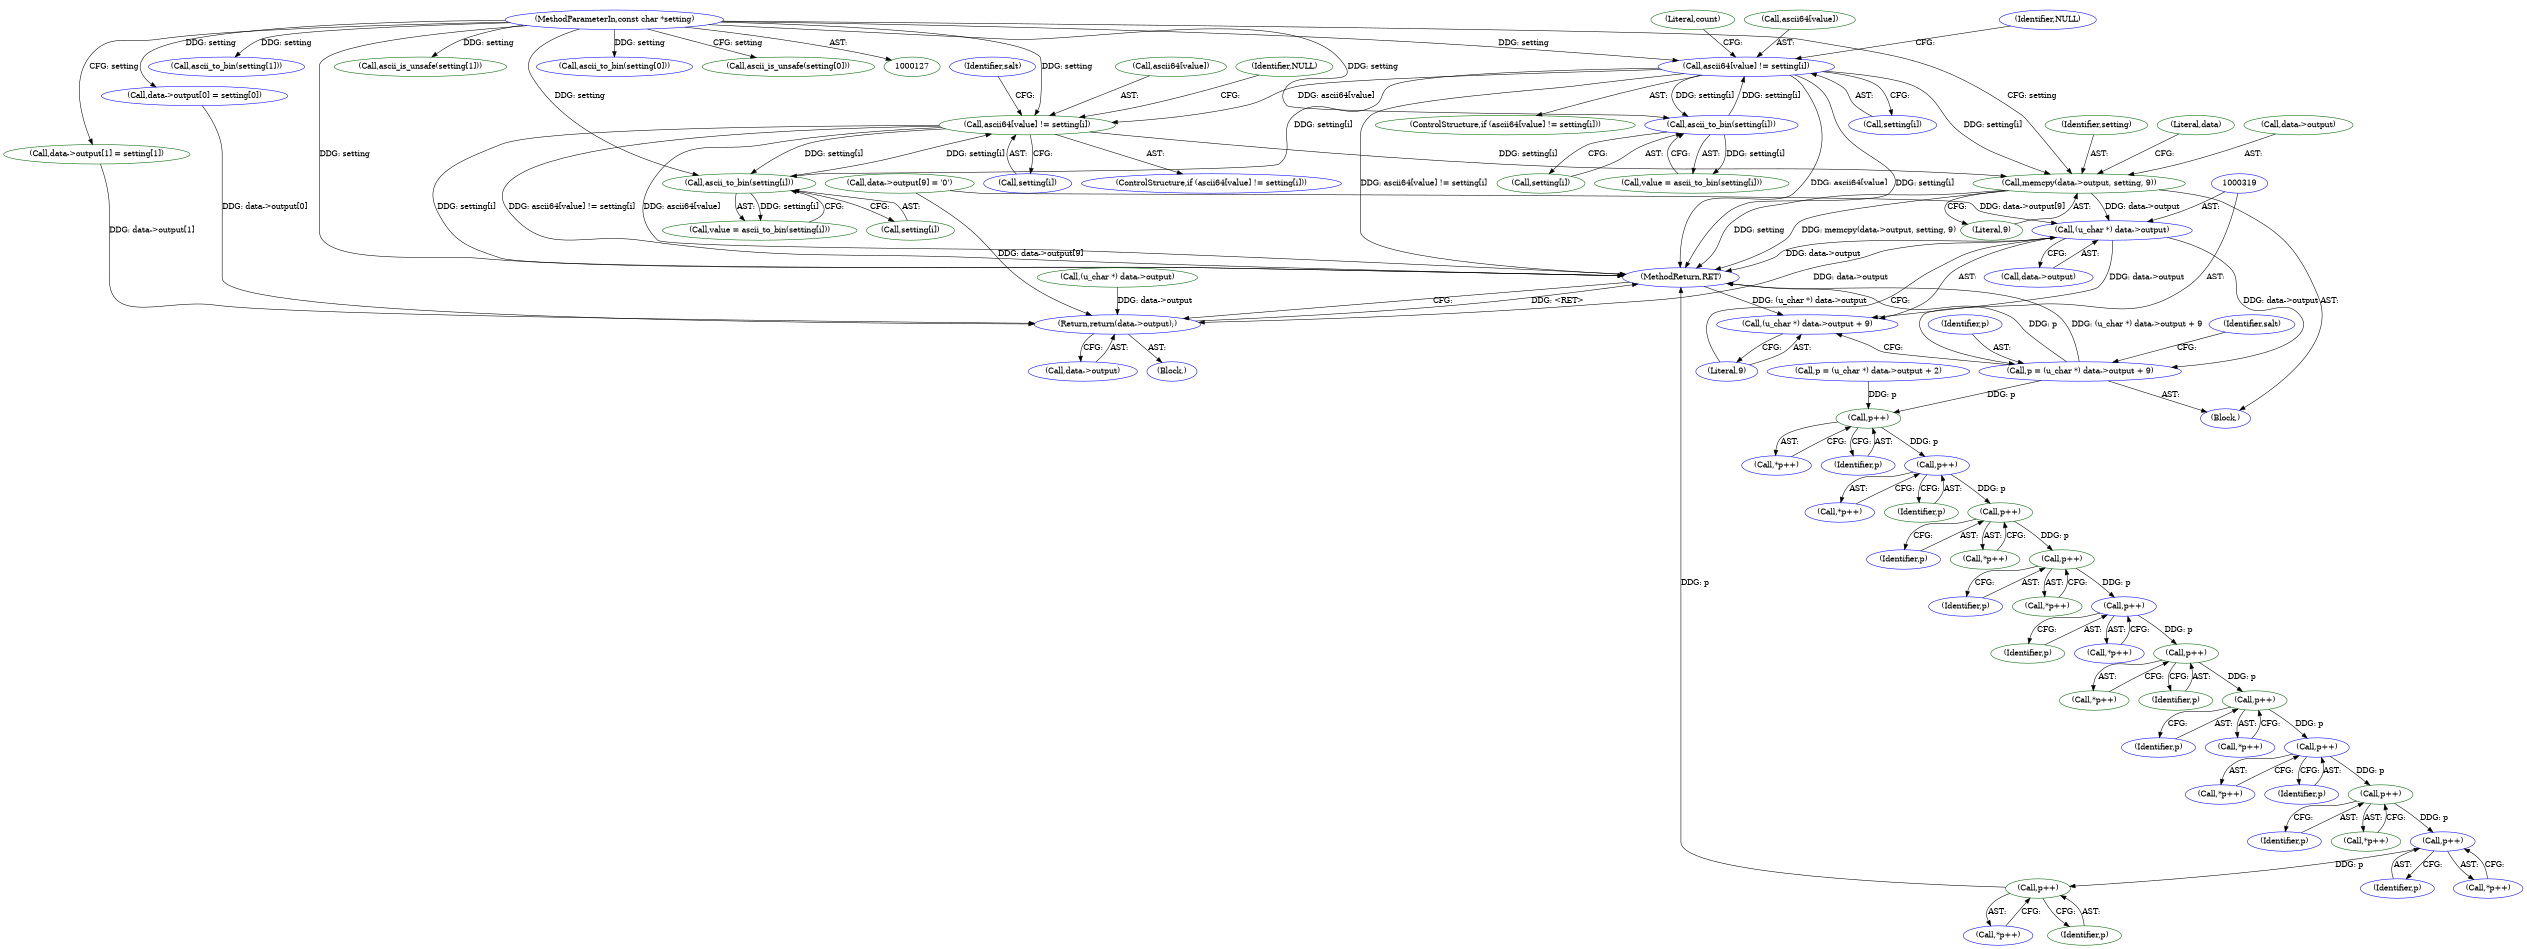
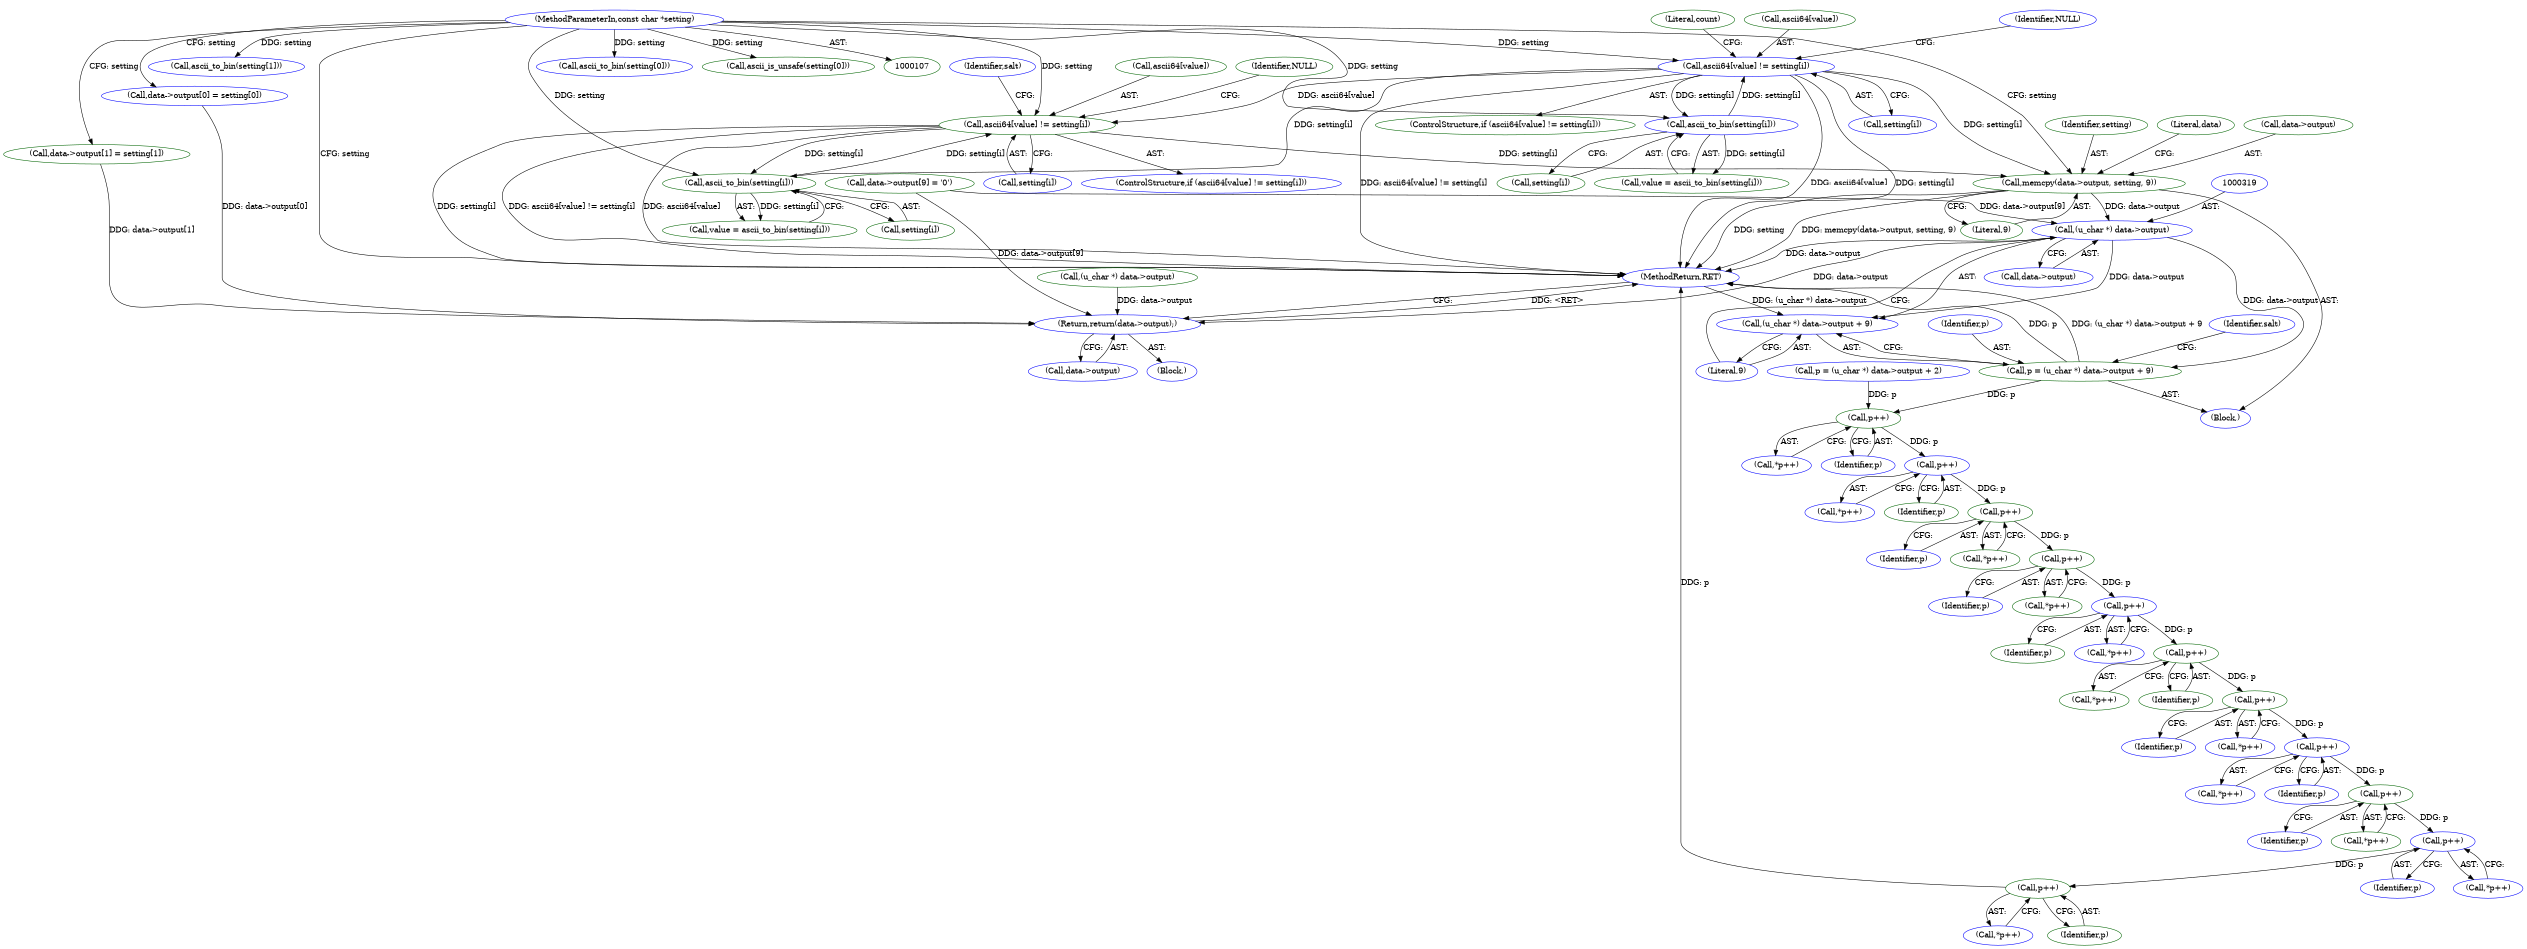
edge "(MethodParameterIn,const char *setting)" -> "(Call,data->output[0] = setting[0])": label "DDG: setting" -> "CFG: setting"
edge "(MethodParameterIn,const char *setting)" -> "(Call,ascii_is_unsafe(setting[0]))": label "CFG: setting" -> "DDG: setting"
node "(Call,ascii_is_unsafe(setting[1]))": removed
node "1000127": label "1000127" -> "1000107"
edge "(MethodParameterIn,const char *setting)" -> "(MethodReturn,RET)": label "DDG: setting" -> "CFG: setting"
edge "1000319" -> "(Call,p = (u_char *) data->output + 9)": now "(Call,(u_char *) data->output + 9)" -> "(Call,p = (u_char *) data->output + 9)"
node "(Call,p = (u_char *) data->output + 9)": color blue -> darkgreen
